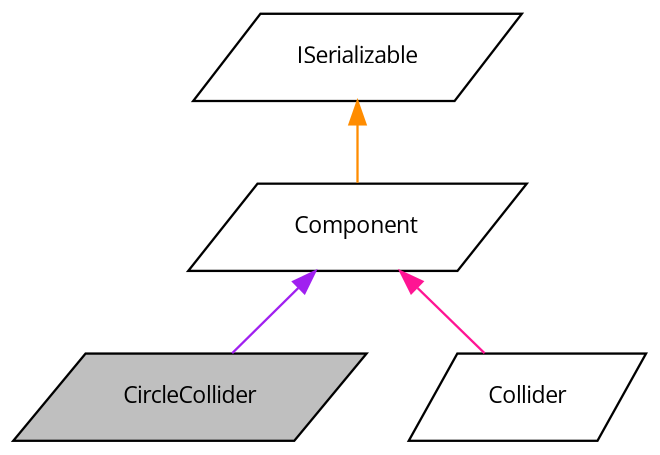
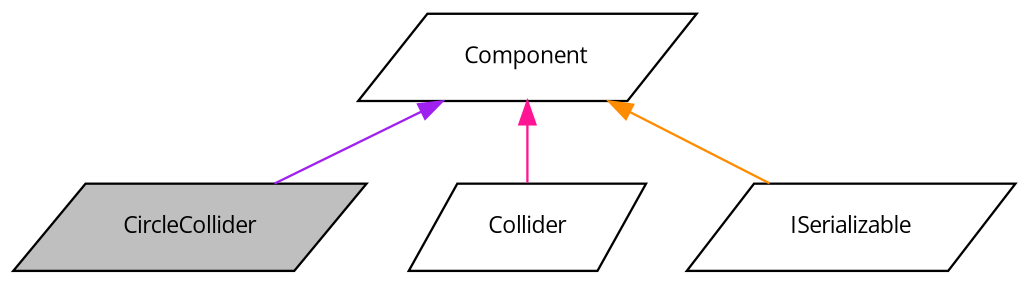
edge "Component" -> "ISerializable": reversed
